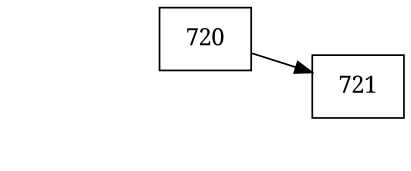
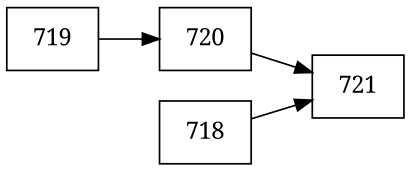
node "719": added
node "718": added
